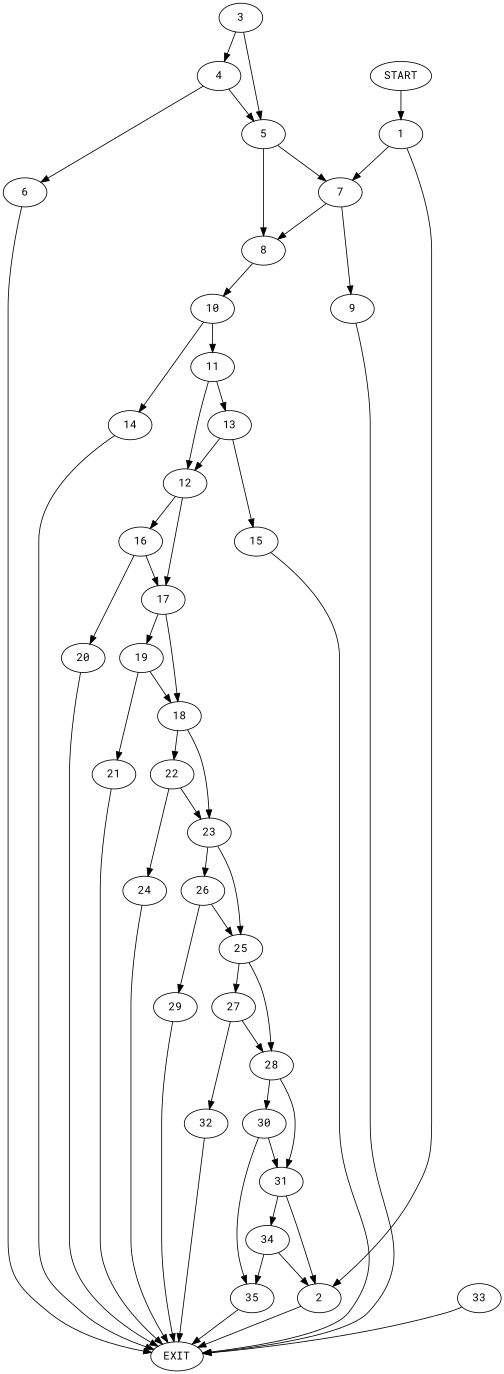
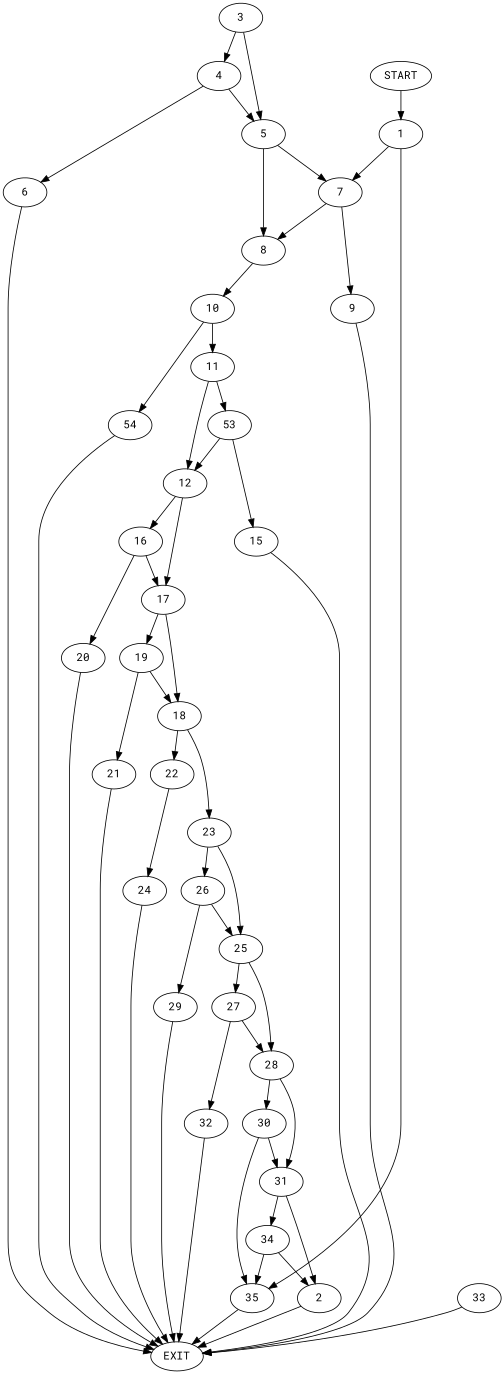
node "14": label "14" -> "54"
node "13": label "13" -> "53"
edge "1" -> "2": now "1" -> "35"
edge "22" -> "23": removed
